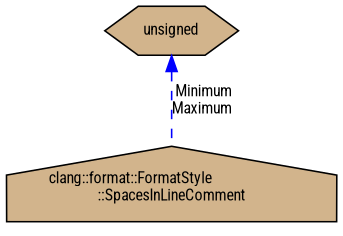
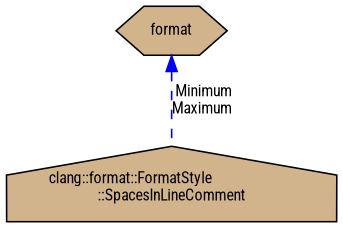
node "unsigned": label "unsigned" -> "format"
